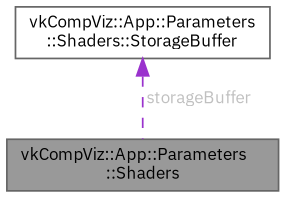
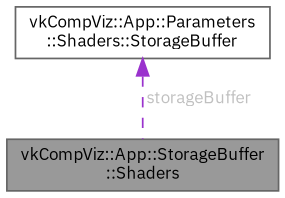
node "vkCompViz::App::Parameters ::Shaders": label "vkCompViz::App::Parameters ::Shaders" -> "vkCompViz::App::StorageBuffer ::Shaders"
